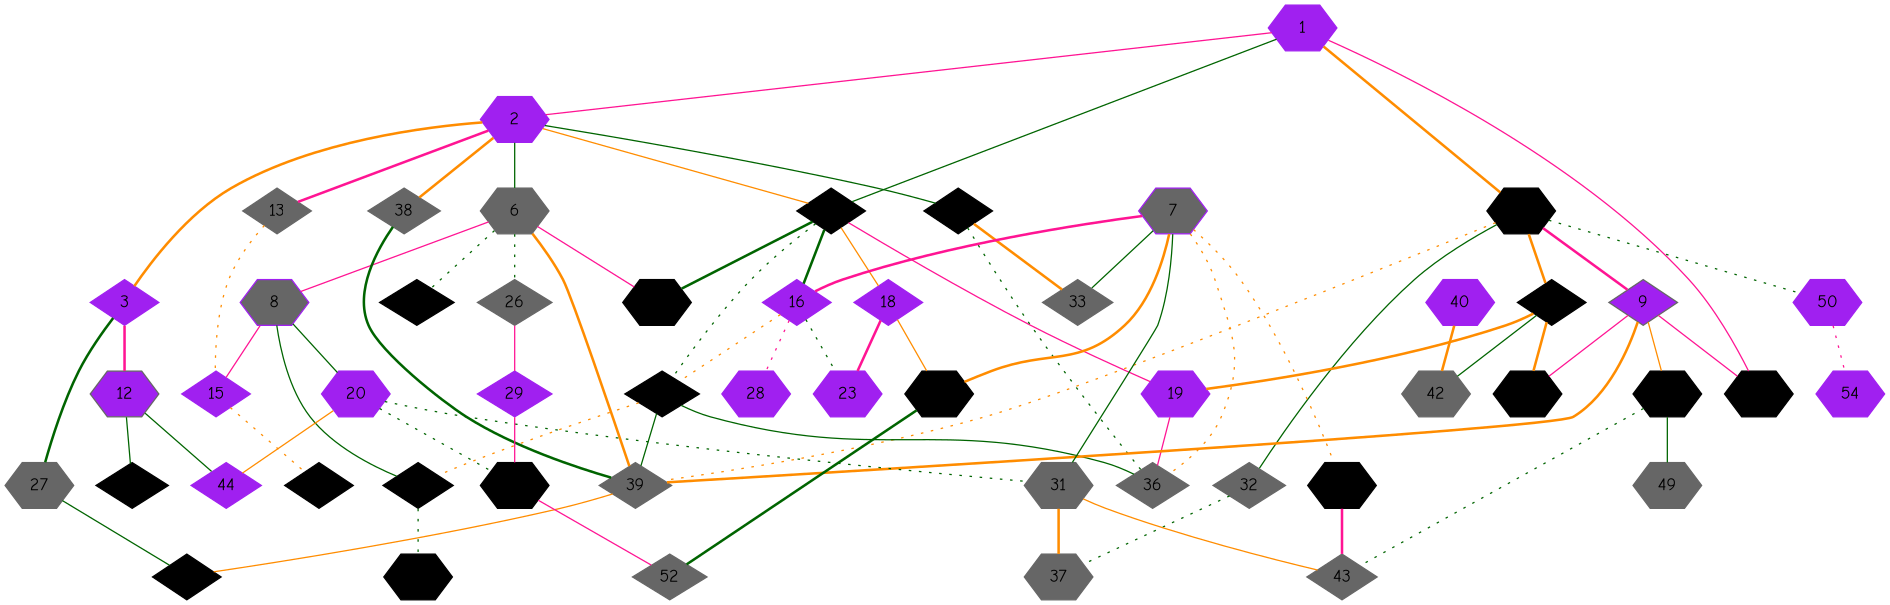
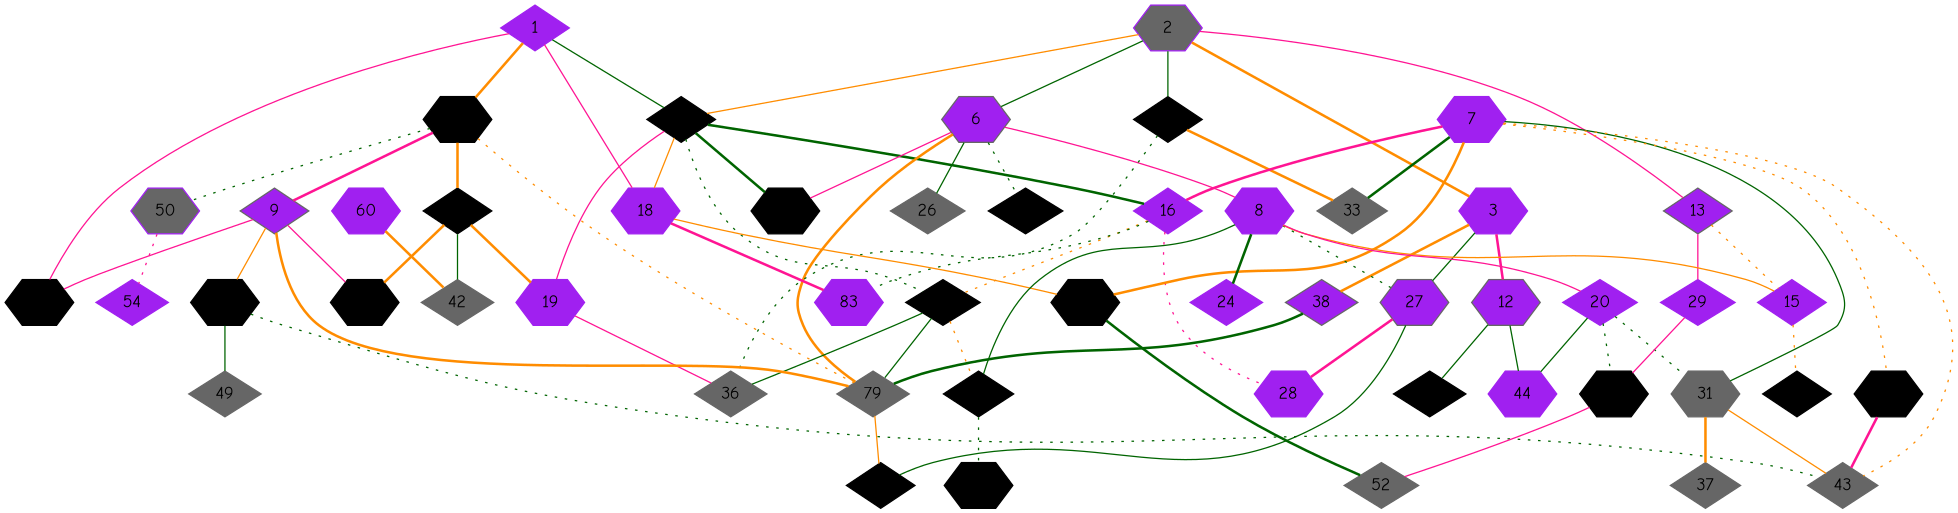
node "1": shape hexagon -> diamond
edge "1" -- "2": now "1" -- "18"
node "2": fillcolor purple -> gray40
edge "2" -- "13": style bold -> solid
edge "2" -- "38": now "3" -- "38"
node "13": fillcolor gray40 -> purple
node "38": fillcolor gray40 -> purple
node "6": fillcolor gray40 -> purple
node "7": fillcolor gray40 -> purple
edge "8" -- "27": added
edge "6" -- "26": style dotted -> solid
edge "7" -- "33": style solid -> bold
node "3": shape diamond -> hexagon
node "8": fillcolor gray40 -> purple
node "18": shape diamond -> hexagon
node "24": added
node "40": label "40" -> "60"
node "50": fillcolor purple -> gray40
edge "8" -- "20": color darkgreen -> deeppink
edge "26" -- "29": now "13" -- "29"
edge "27" -- "28": added
edge "8" -- "15": color deeppink -> darkorange
edge "7" -- "36": now "7" -- "43"
edge "3" -- "27": style bold -> solid
node "20": shape hexagon -> diamond
node "23": label "23" -> "83"
node "42": shape hexagon -> diamond
node "54": shape hexagon -> diamond
edge "20" -- "44": color darkorange -> darkgreen
node "27": fillcolor gray40 -> purple
node "44": shape diamond -> hexagon
node "39": label "39" -> "79"
node "32": removed
node "49": shape hexagon -> diamond
node "37": shape hexagon -> diamond
